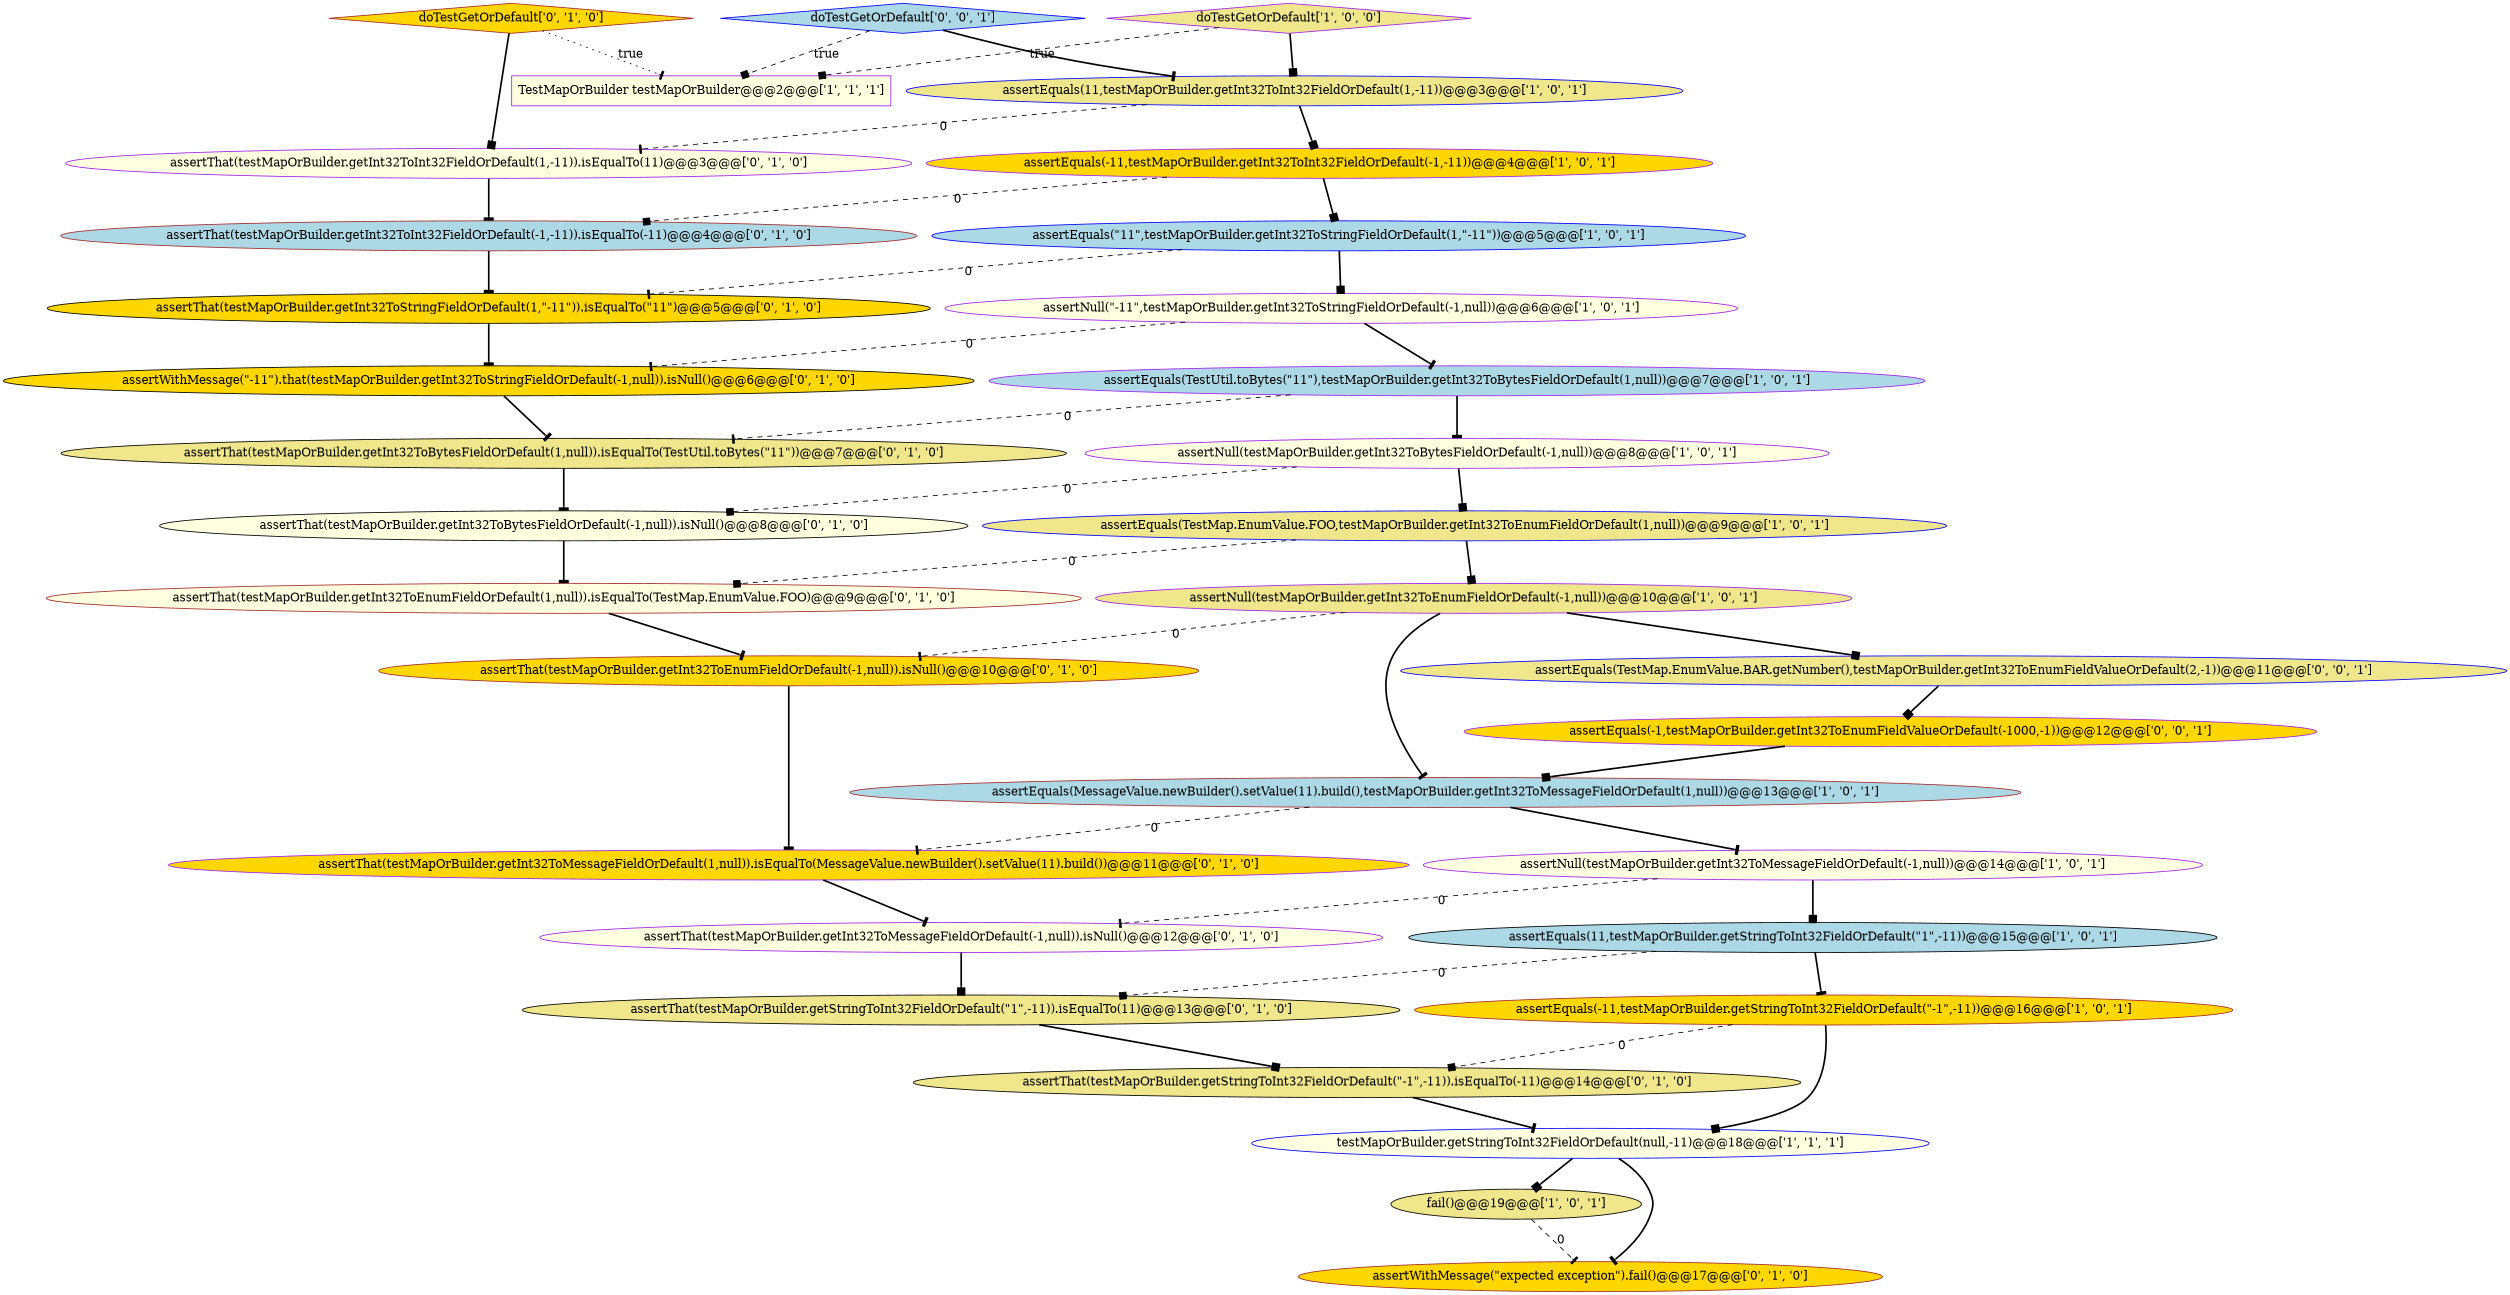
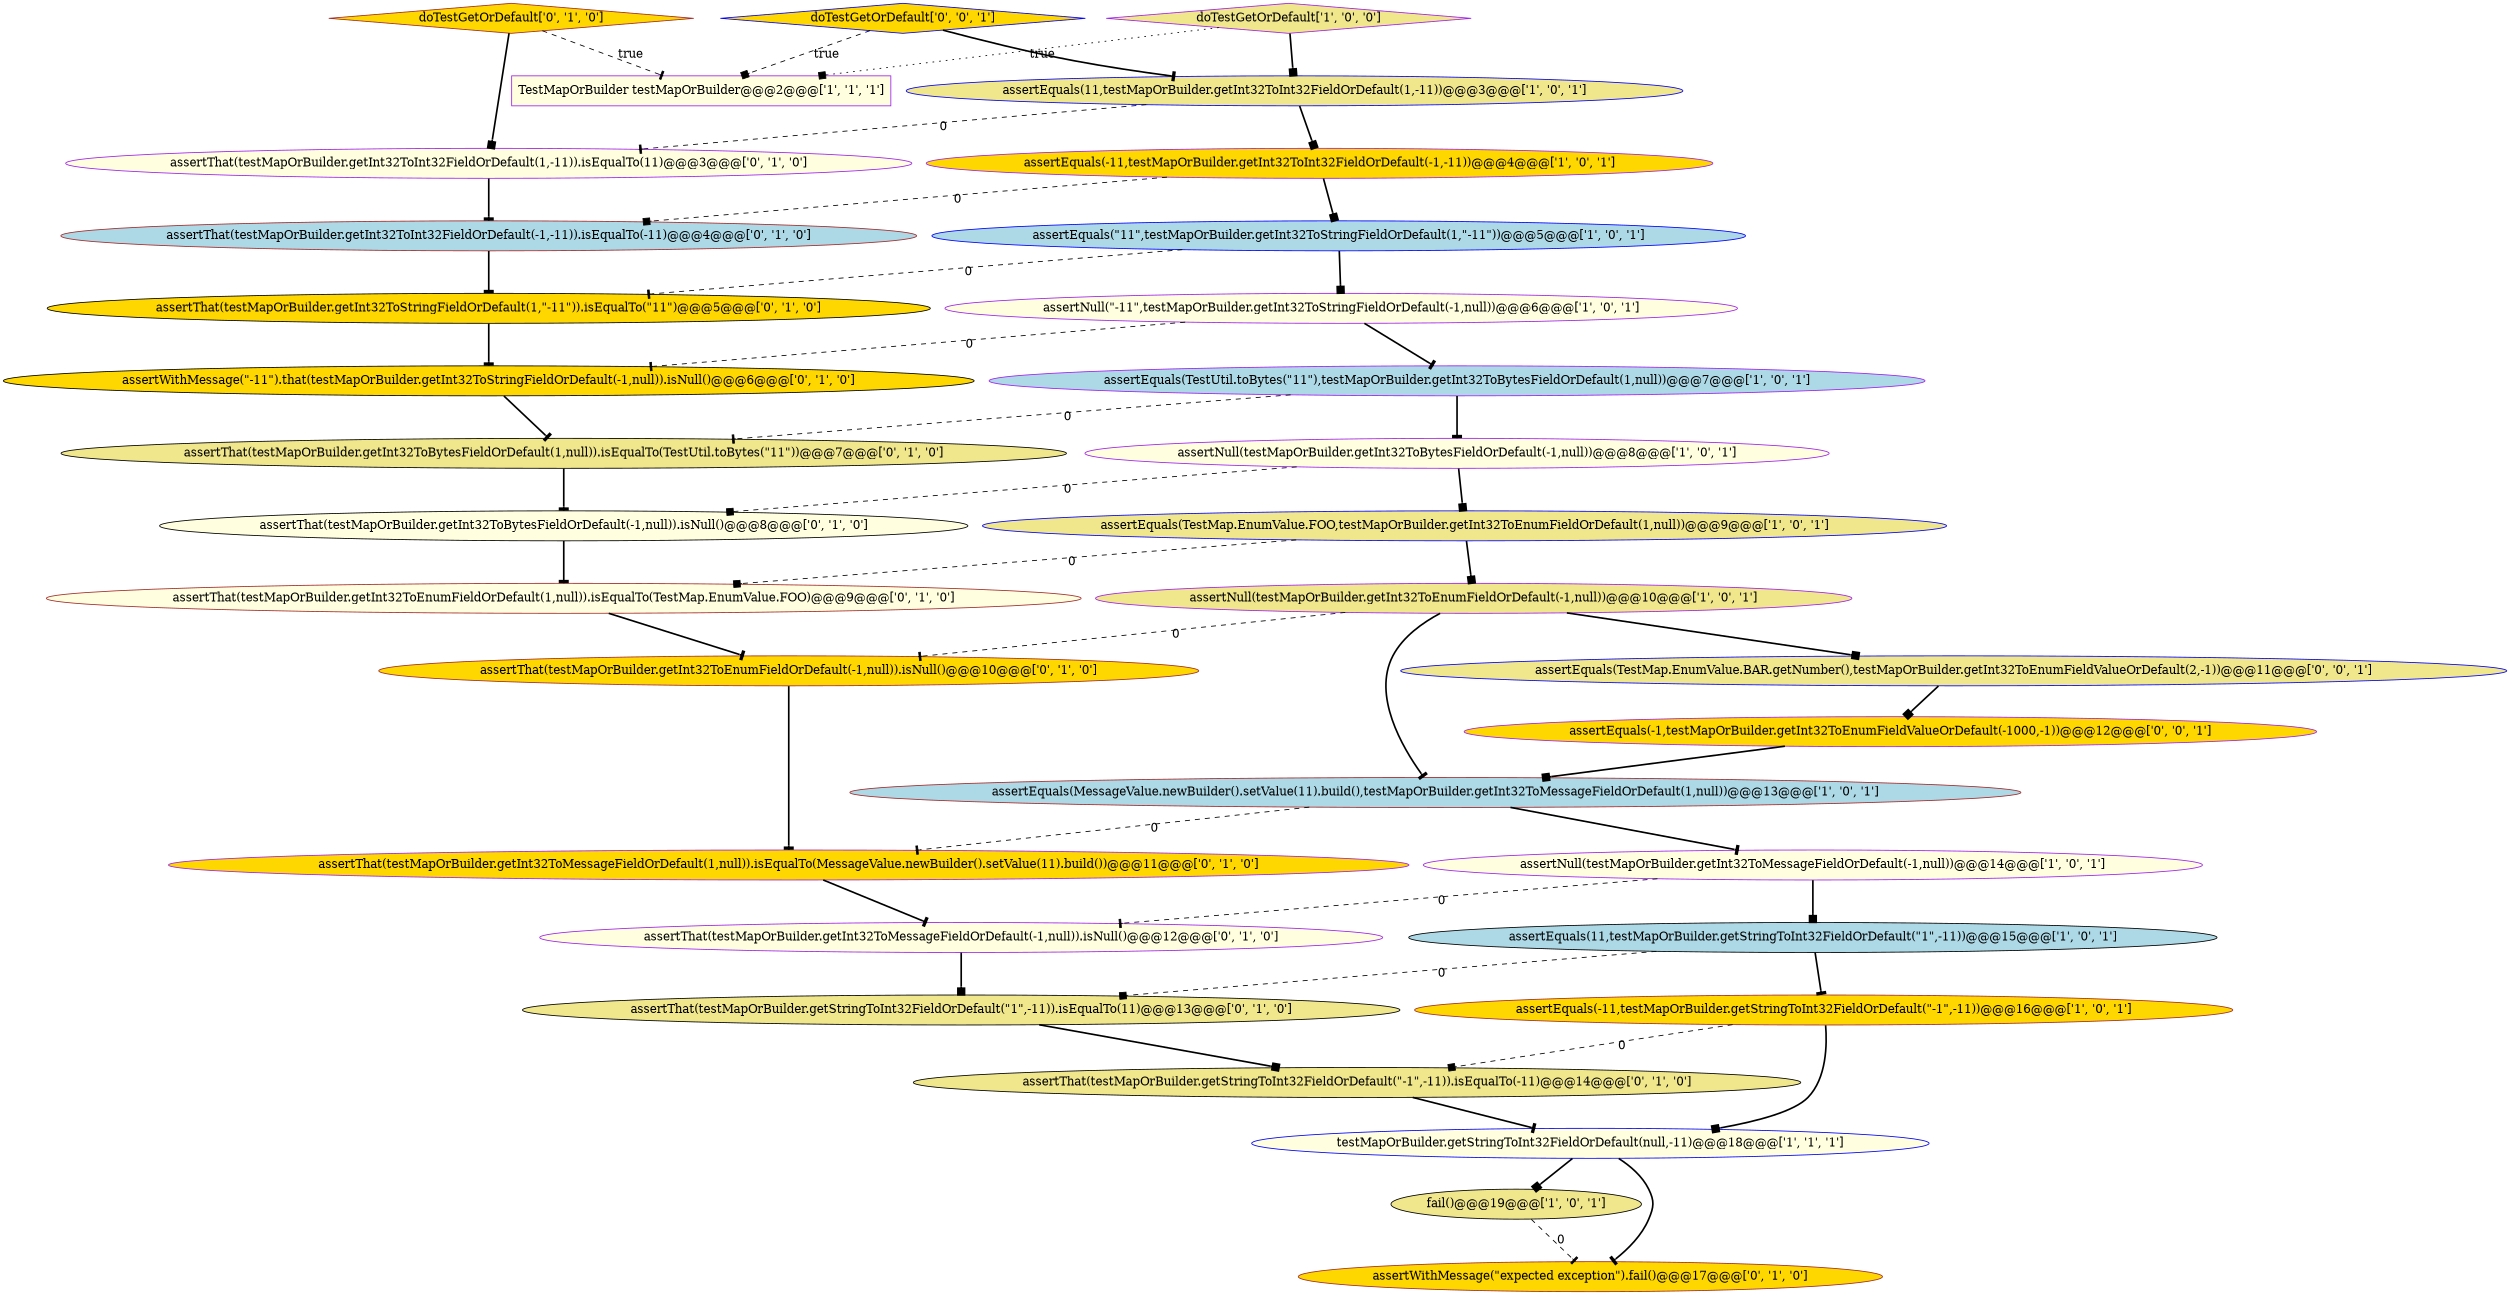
node "doTestGetOrDefault['0', '0', '1']": fillcolor lightblue -> gold
edge "doTestGetOrDefault['1', '0', '0']" -> "TestMapOrBuilder testMapOrBuilder@@@2@@@['1', '1', '1']": style dashed -> dotted
edge "doTestGetOrDefault['0', '1', '0']" -> "TestMapOrBuilder testMapOrBuilder@@@2@@@['1', '1', '1']": style dotted -> dashed
